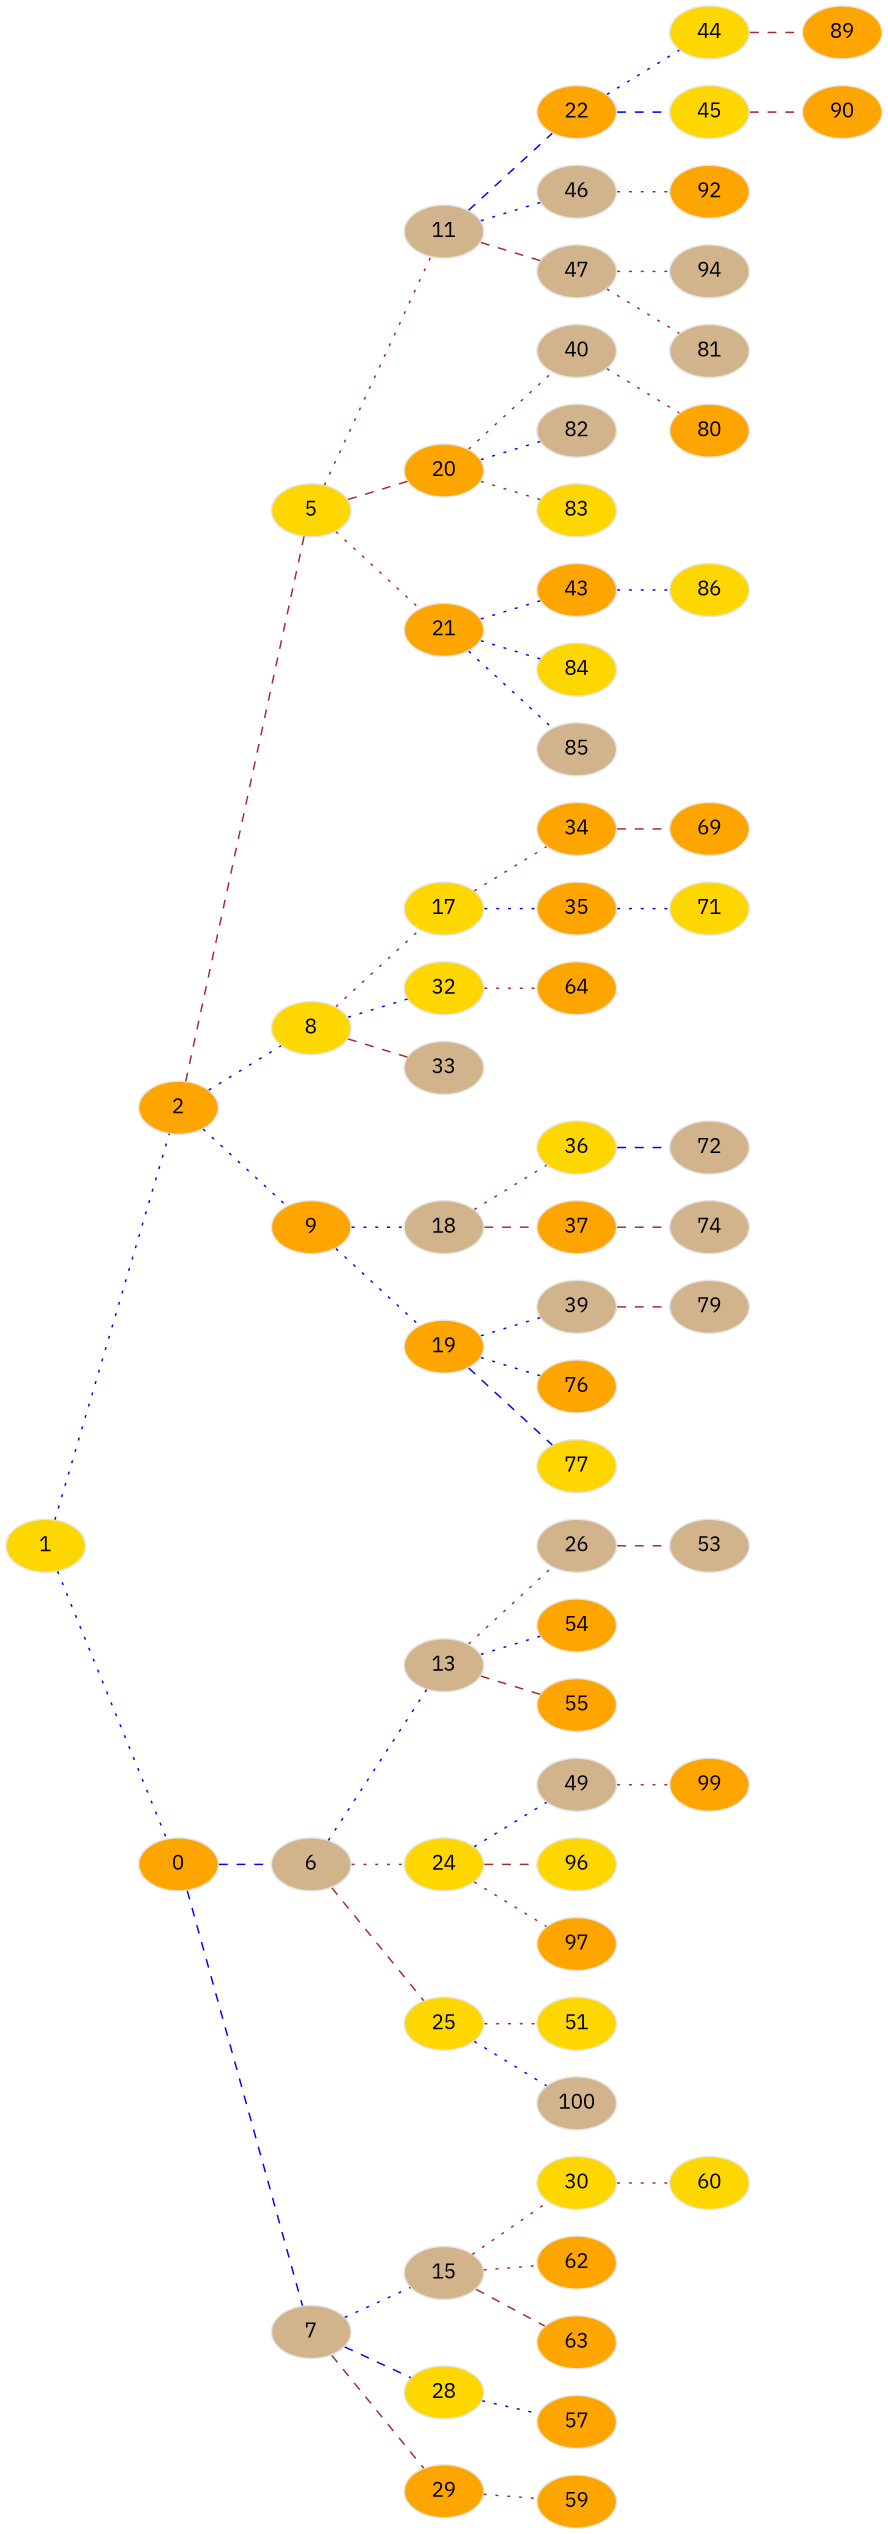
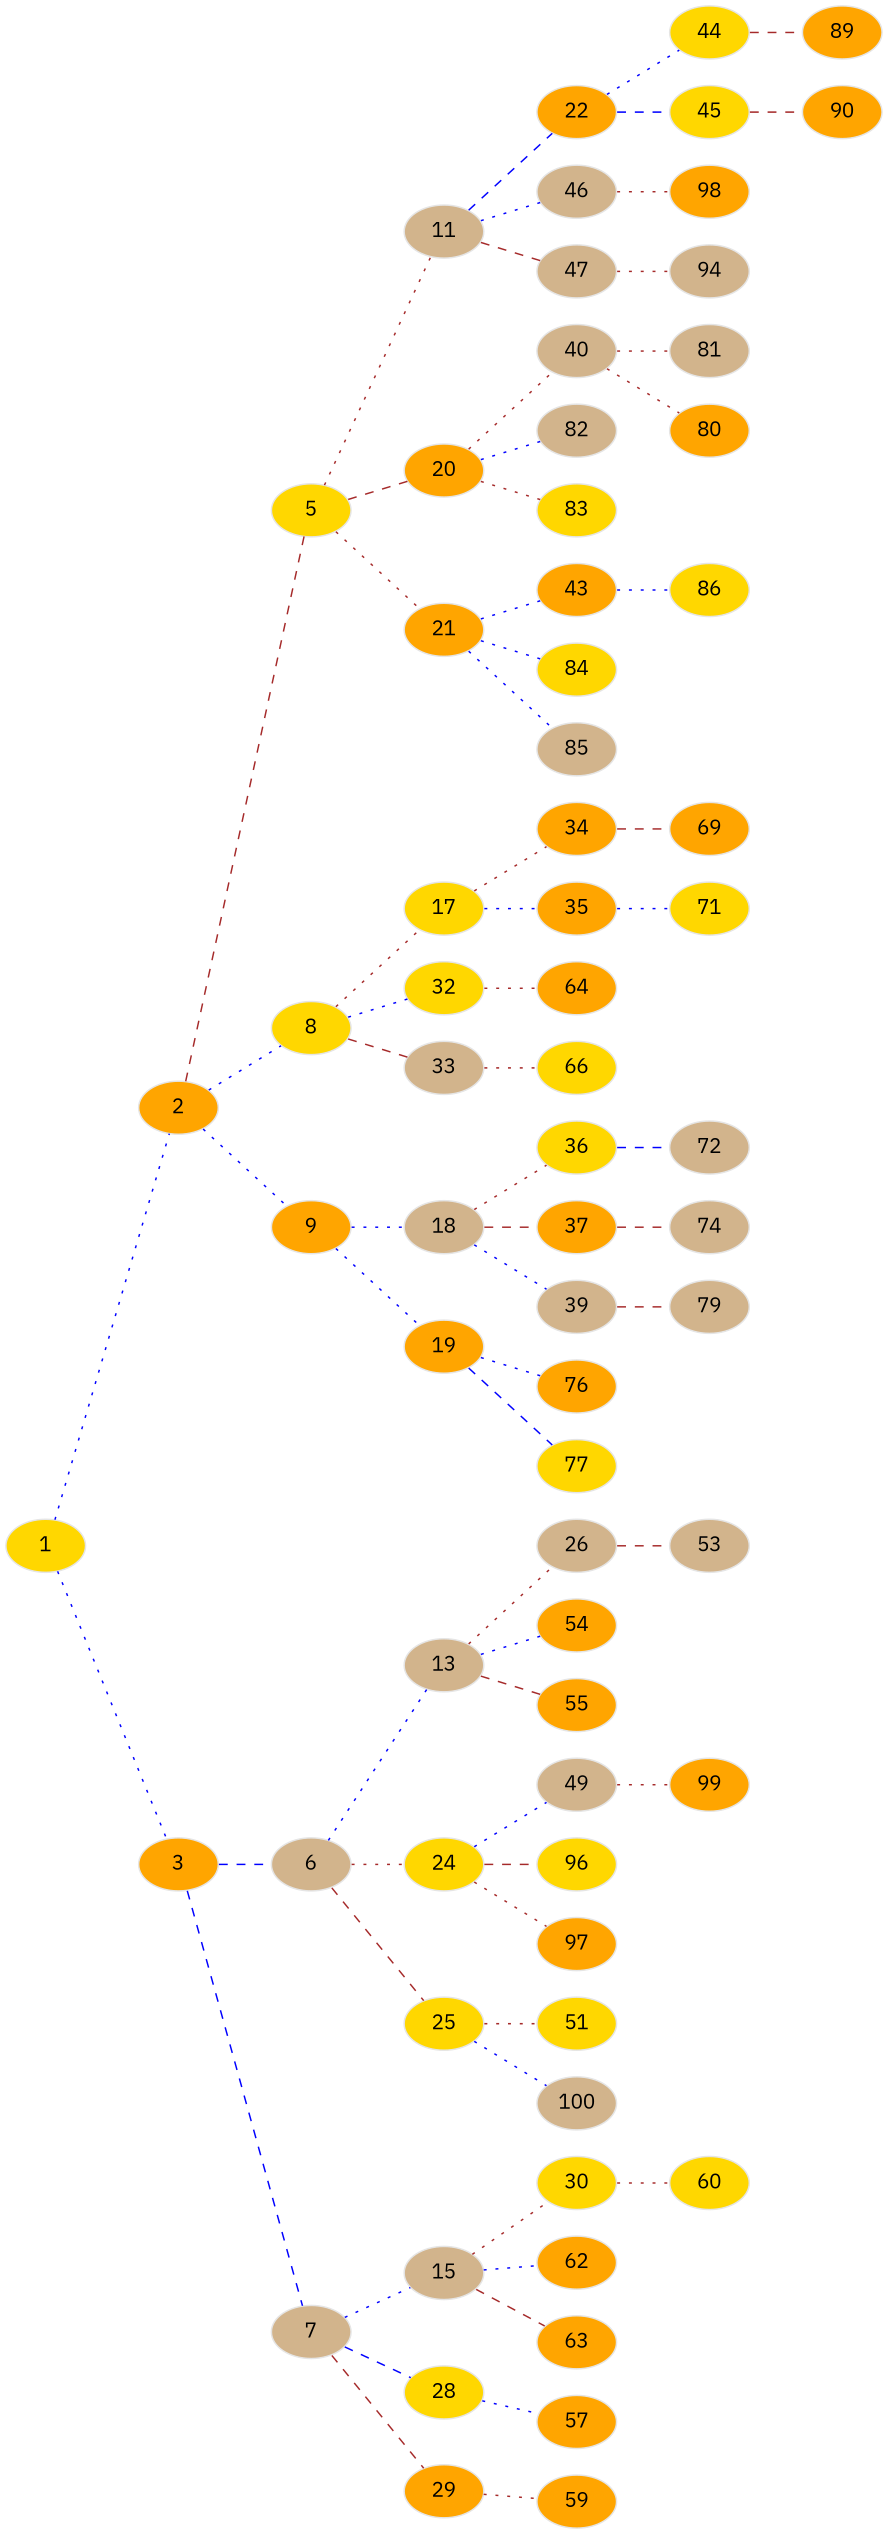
node "92": label "92" -> "98"
edge "47" -- "81": now "40" -- "81"
node "66": added
edge "39" -- "19": now "39" -- "18"
node "0": label "0" -> "3"
edge "62" -- "15": color brown -> blue
